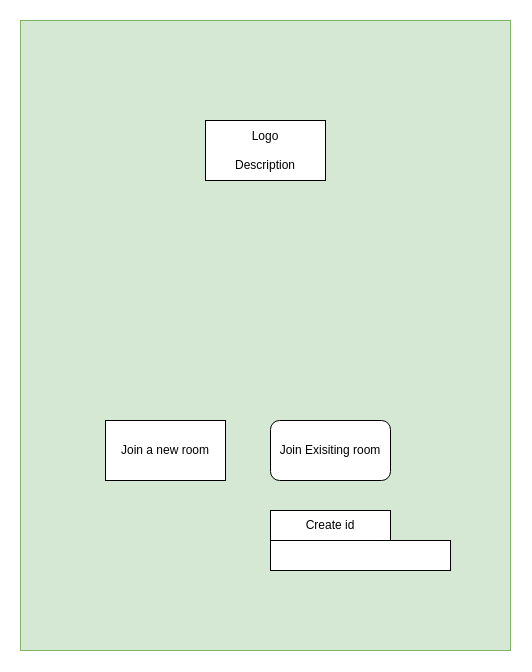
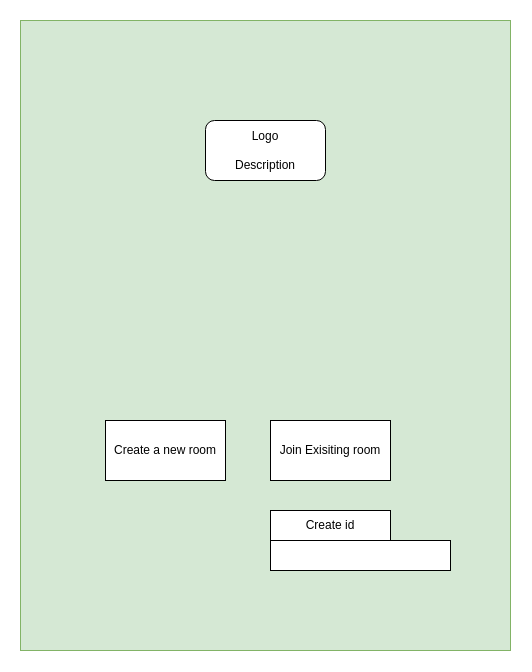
node "Logo Description": shape rectangle -> rounded rectangle
node "Join a new room": label "Join a new room" -> "Create a new room"
node "Join Exisiting room": shape rounded rectangle -> rectangle
